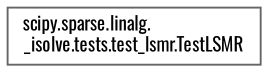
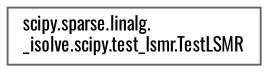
node "scipy.sparse.linalg. _isolve.tests.test_lsmr.TestLSMR": label "scipy.sparse.linalg. _isolve.tests.test_lsmr.TestLSMR" -> "scipy.sparse.linalg. _isolve.scipy.test_lsmr.TestLSMR"
